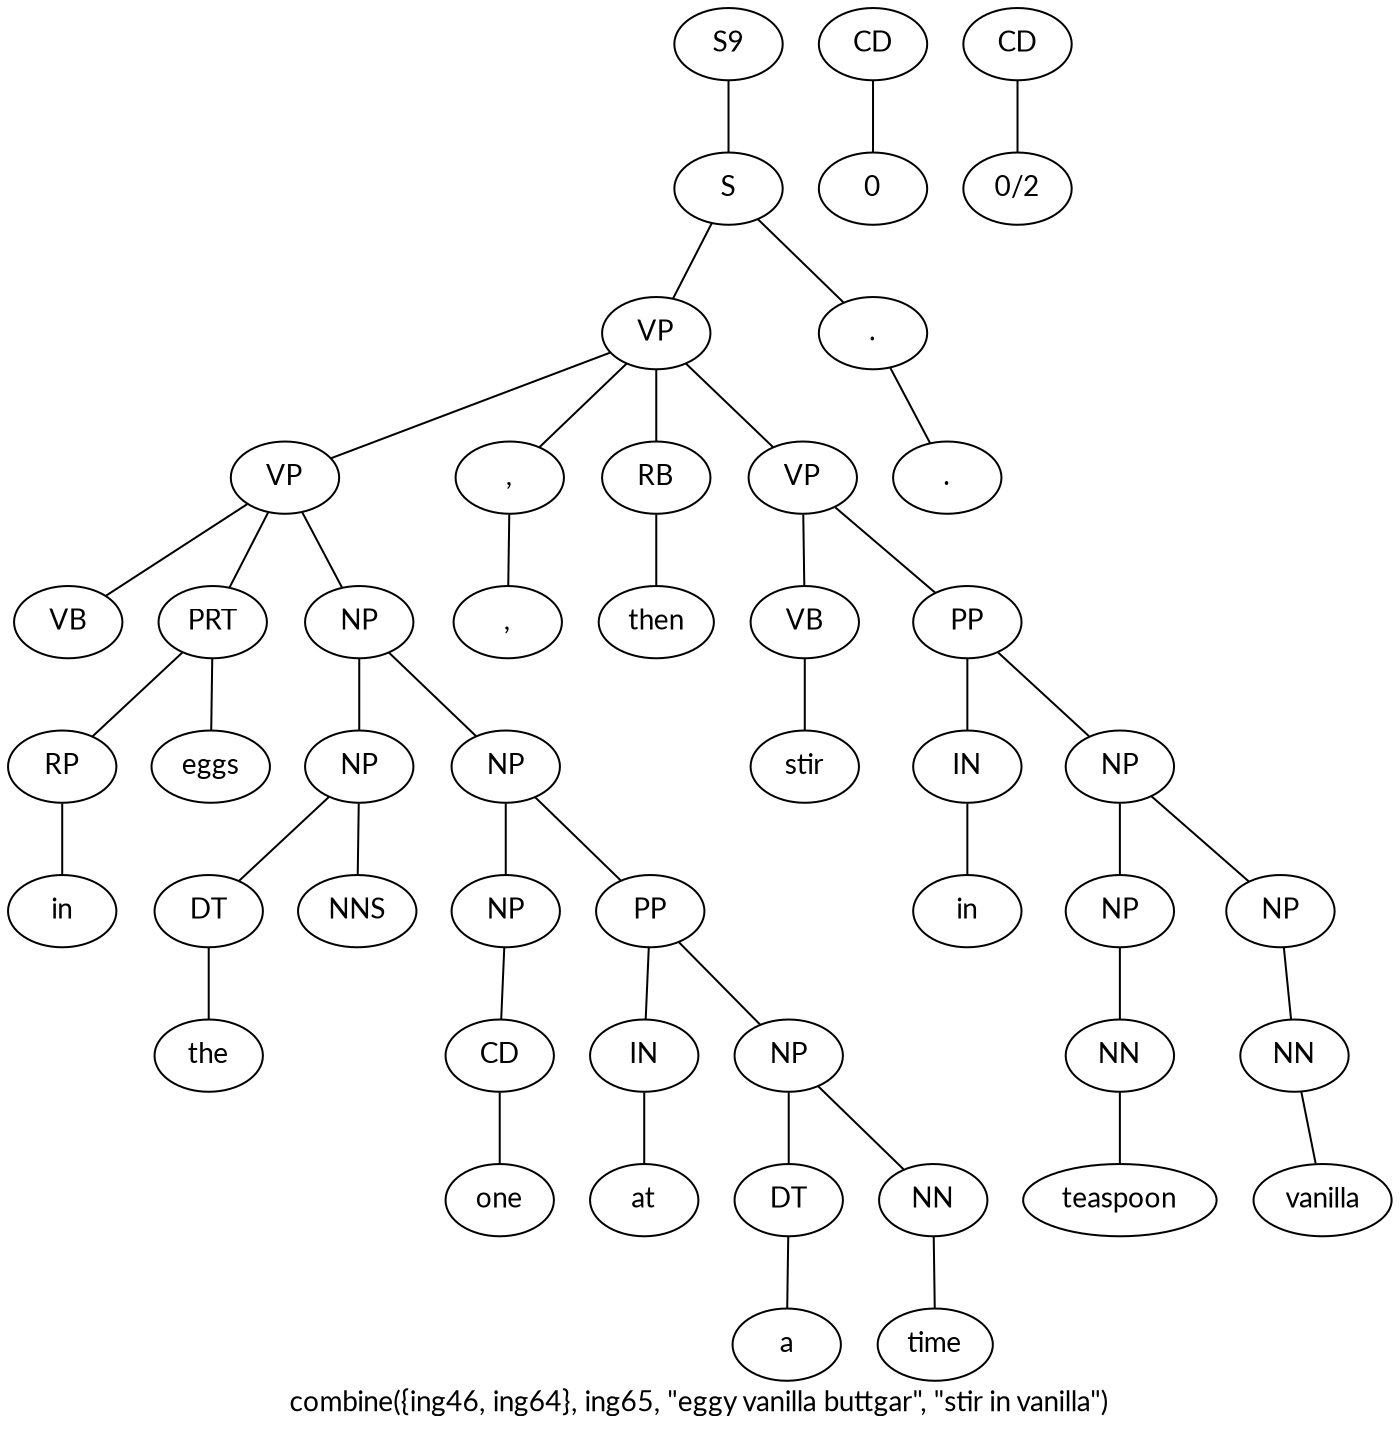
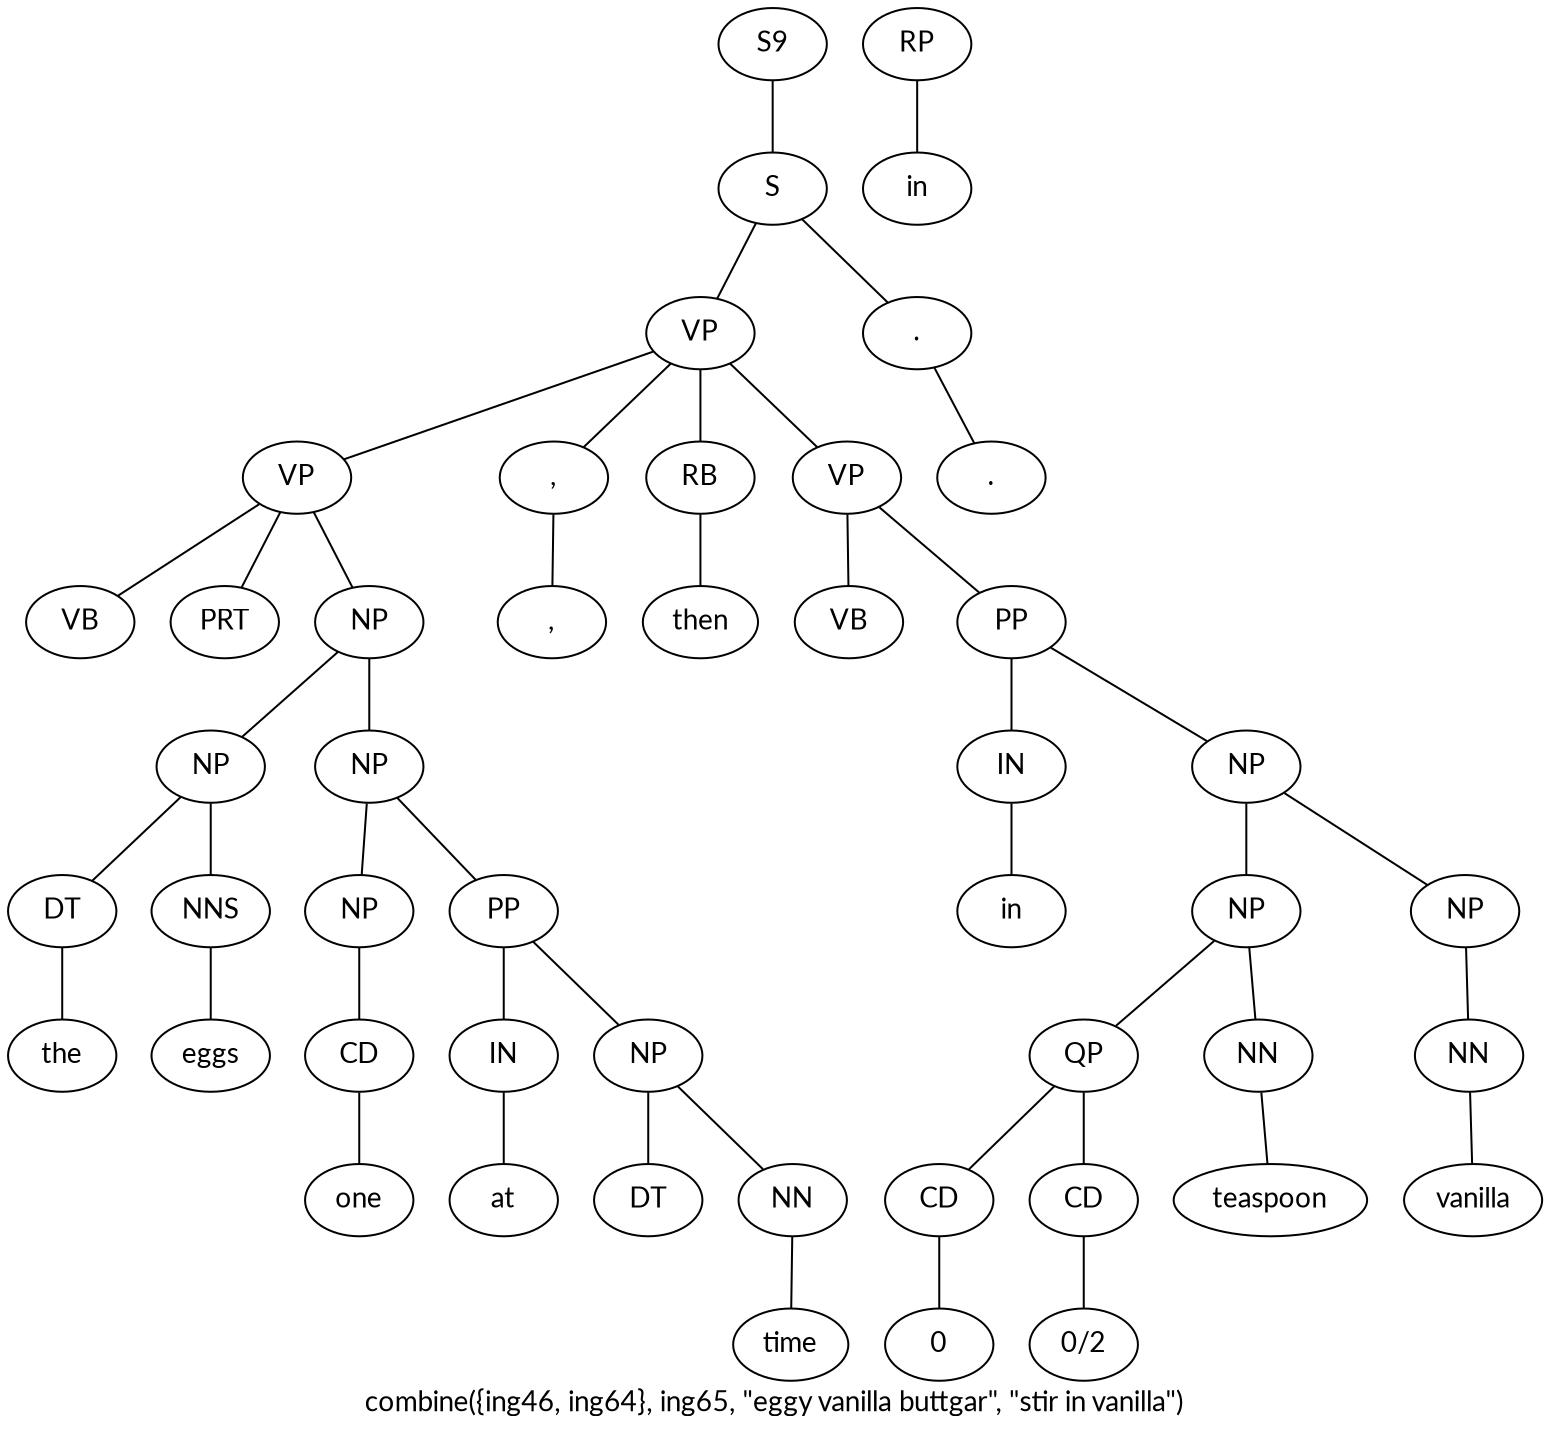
edge "PRT" -- "RP": removed
edge "PRT" -- "eggs": now "NNS" -- "eggs"
node "stir": removed
node "QP": added
node "a": removed
